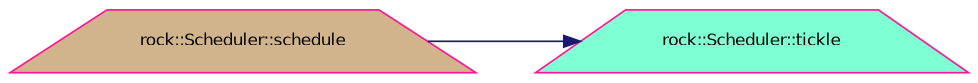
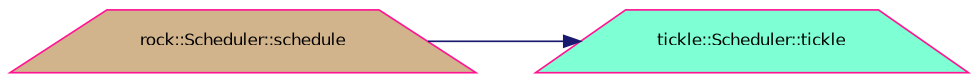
node "rock::Scheduler::tickle": label "rock::Scheduler::tickle" -> "tickle::Scheduler::tickle"
